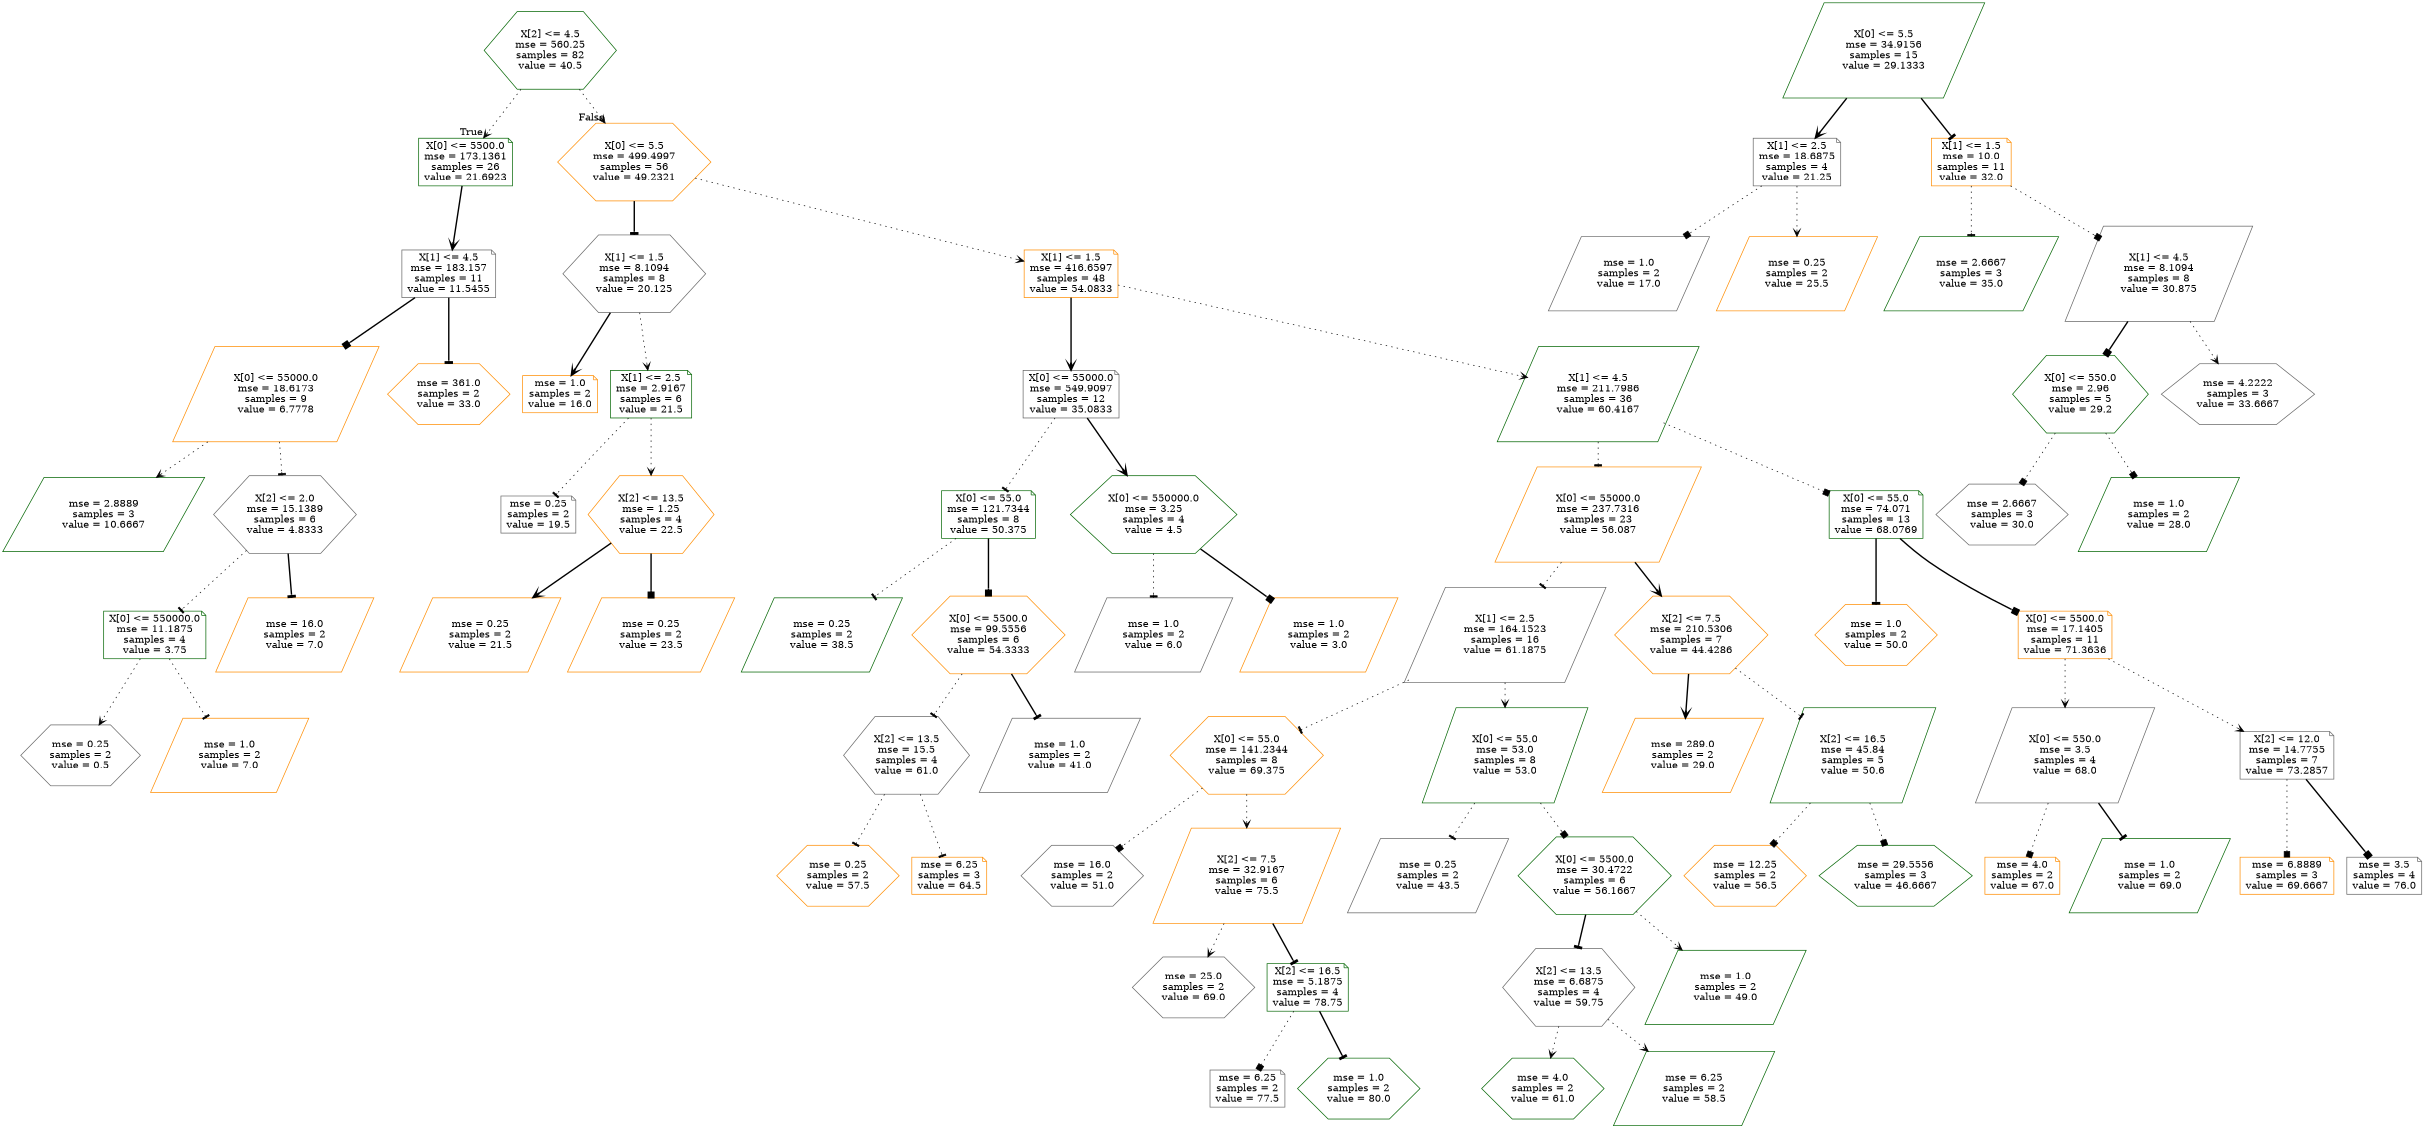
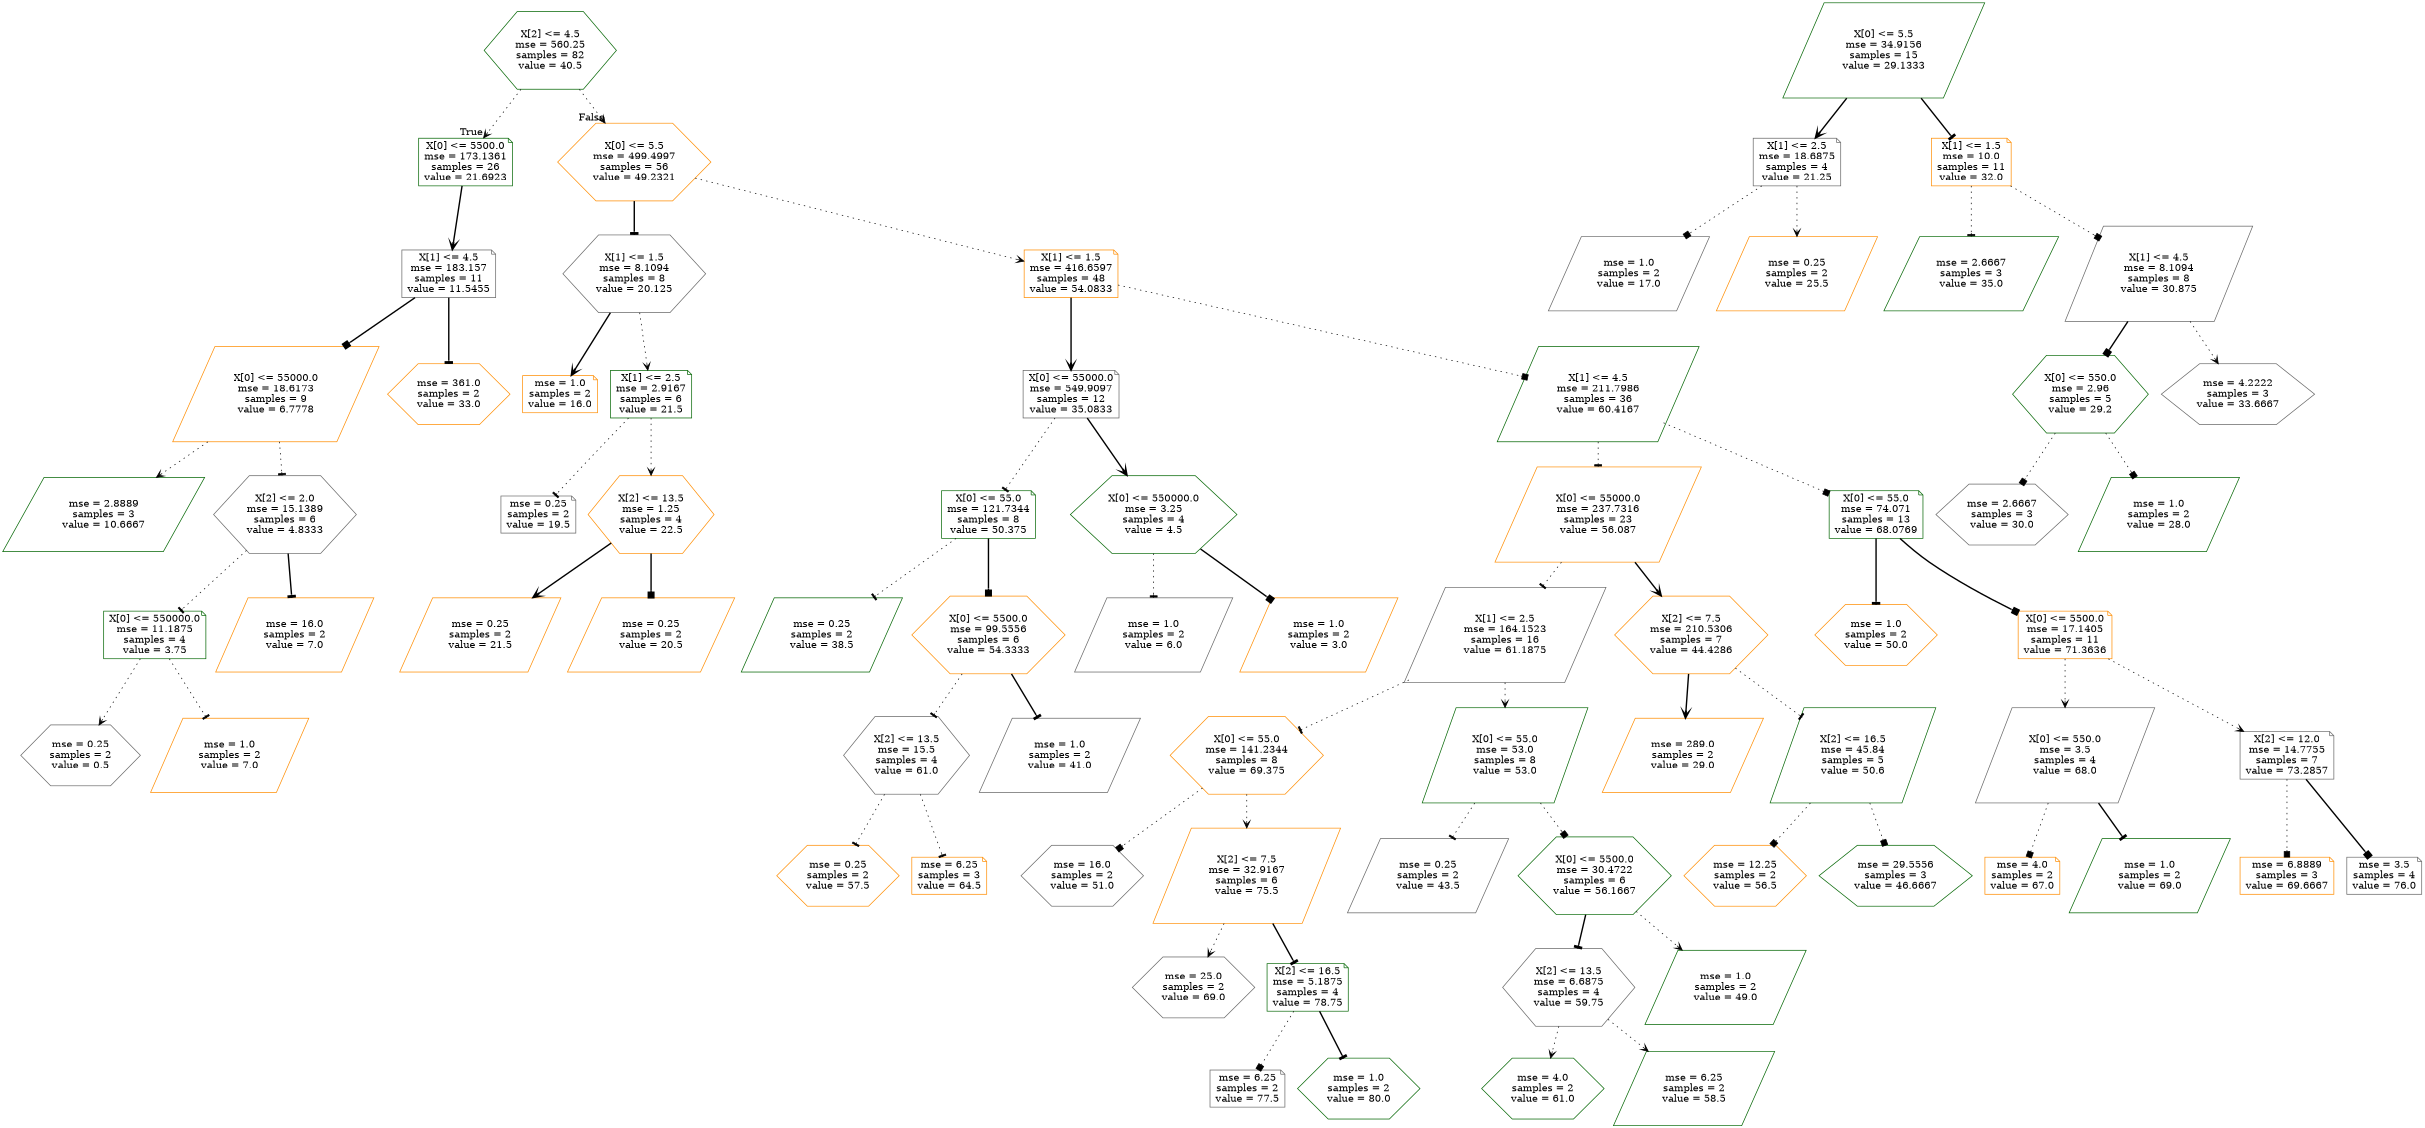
edge "X[1] <= 1.5 mse = 416.6597 samples = 48 value = 54.0833" -> "X[1] <= 4.5 mse = 211.7986 samples = 36 value = 60.4167": arrowhead vee -> box
node "mse = 0.25 samples = 2 value = 23.5": label "mse = 0.25 samples = 2 value = 23.5" -> "mse = 0.25 samples = 2 value = 20.5"
